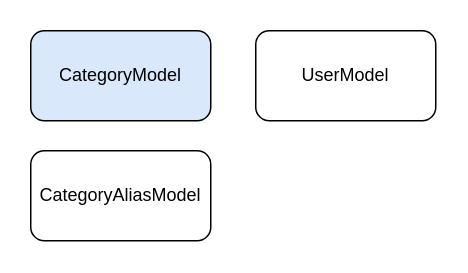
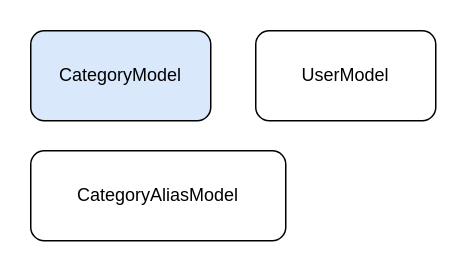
node "CategoryAliasModel": size 180x90 -> 255x90
